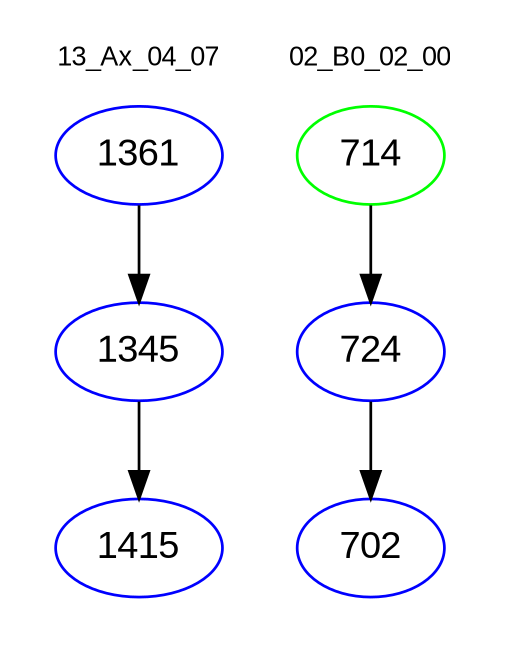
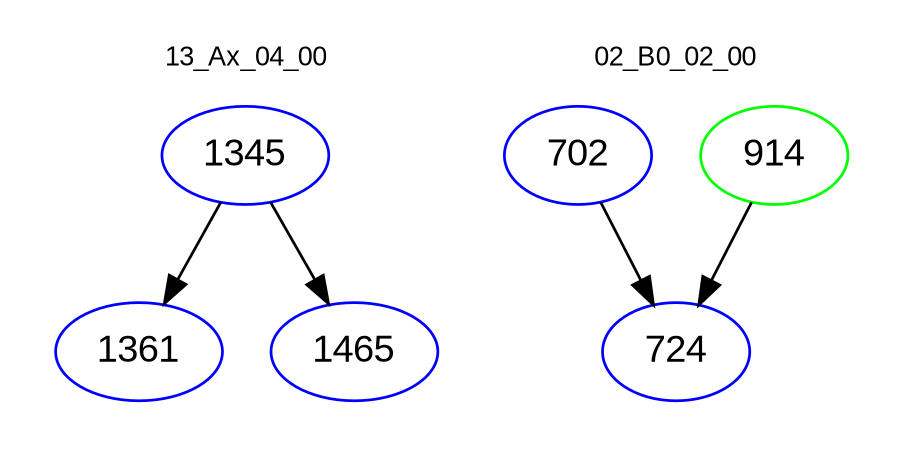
cluster "13_Ax_04_07": label "13_Ax_04_07" -> "13_Ax_04_00"
node "714": label "714" -> "914"
edge "1361" -> "1345": reversed
edge "724" -> "702": reversed
node "1415": label "1415" -> "1465"
